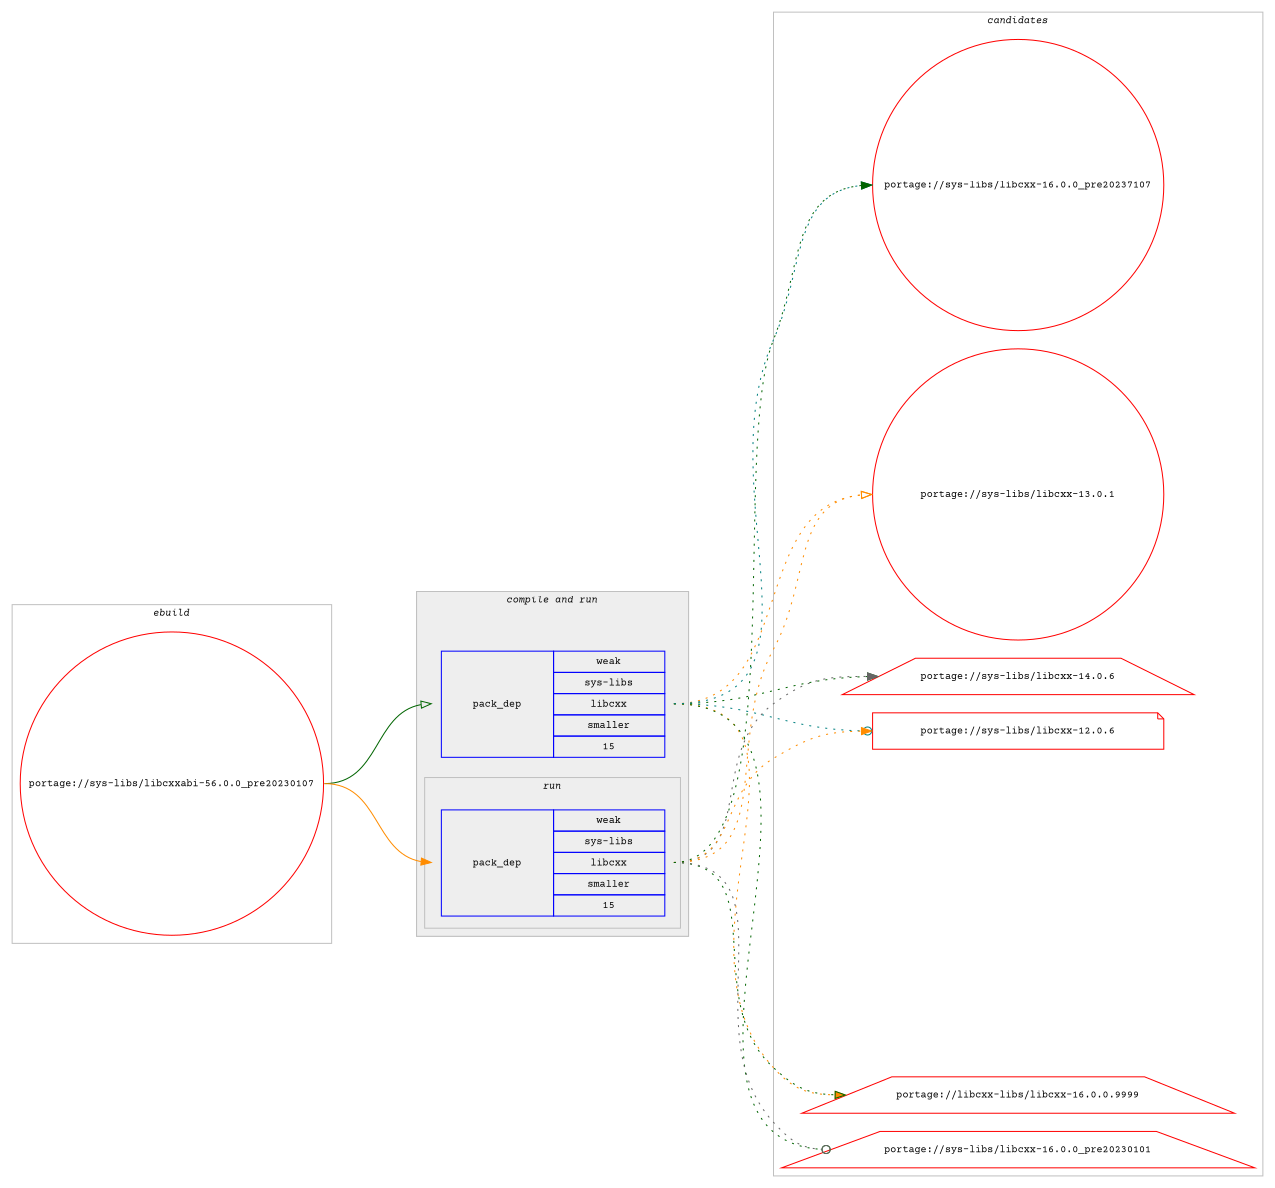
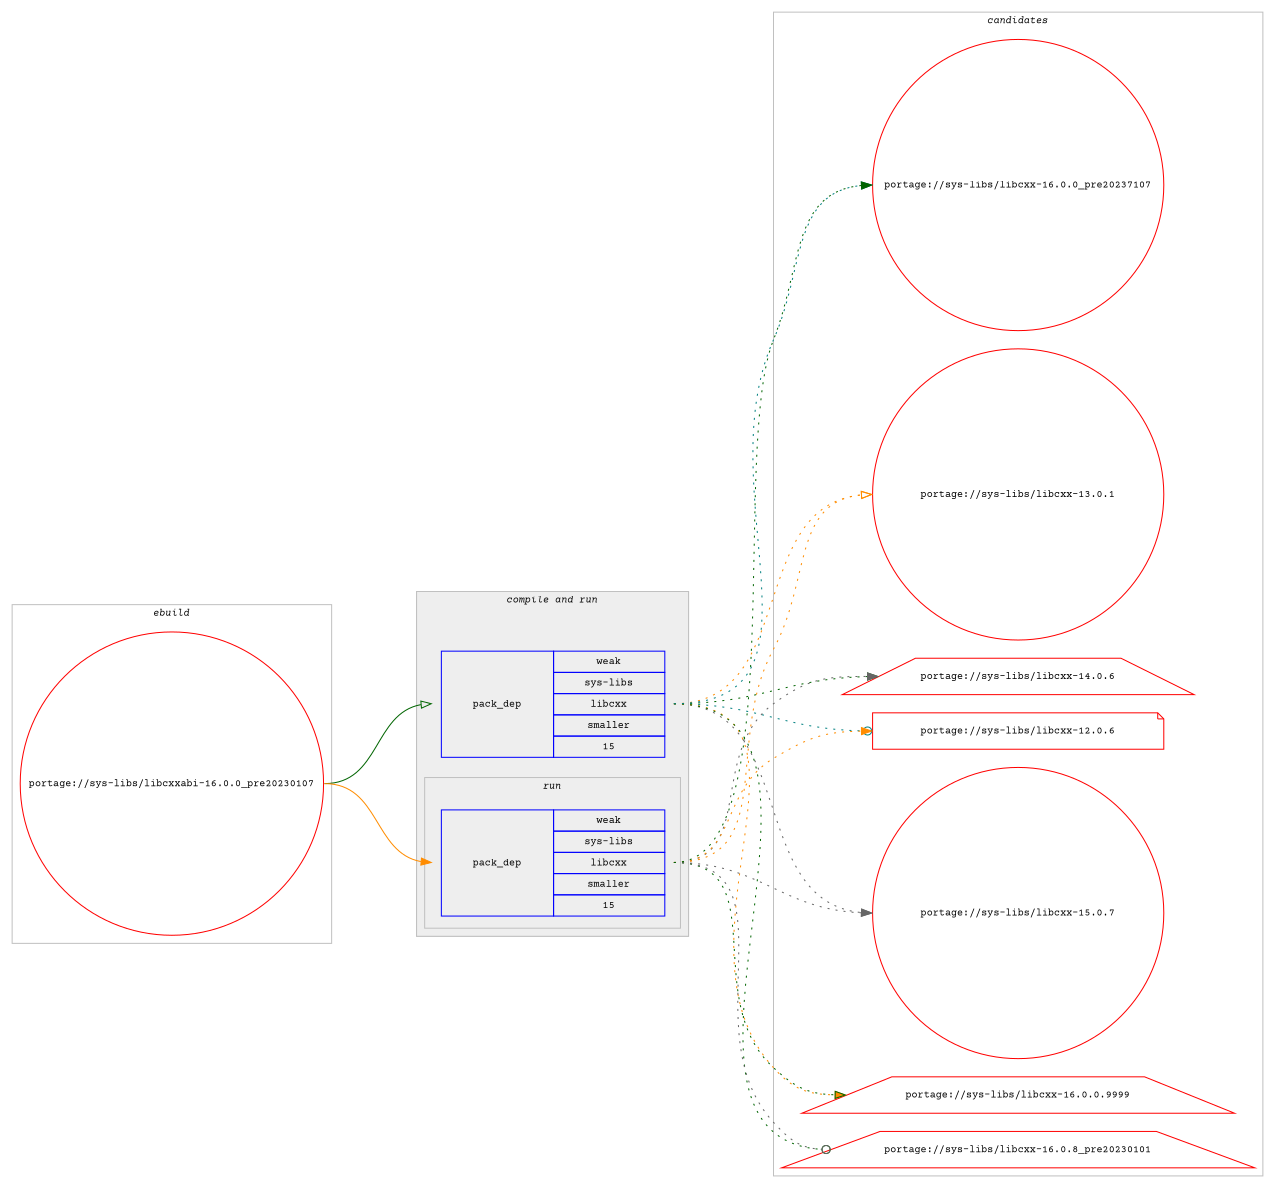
node "portage://sys-libs/libcxxabi-56.0.0_pre20230107": label "portage://sys-libs/libcxxabi-56.0.0_pre20230107" -> "portage://sys-libs/libcxxabi-16.0.0_pre20230107"
node "portage://sys-libs/libcxx-15.0.7": added
node "portage://libcxx-libs/libcxx-16.0.0.9999": label "portage://libcxx-libs/libcxx-16.0.0.9999" -> "portage://sys-libs/libcxx-16.0.0.9999"
node "portage://sys-libs/libcxx-16.0.0_pre20230101": label "portage://sys-libs/libcxx-16.0.0_pre20230101" -> "portage://sys-libs/libcxx-16.0.8_pre20230101"
